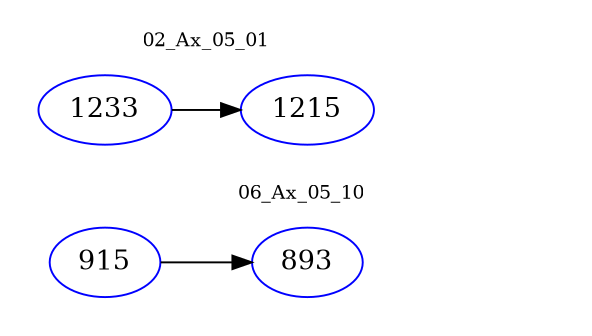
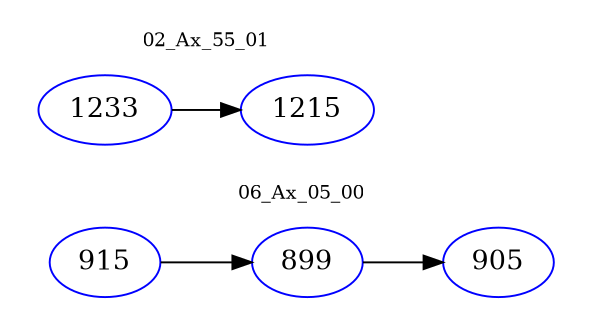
cluster "02_Ax_05_01": label "02_Ax_05_01" -> "02_Ax_55_01"
cluster "06_Ax_05_10": label "06_Ax_05_10" -> "06_Ax_05_00"
node "893": label "893" -> "899"
node "905": added
